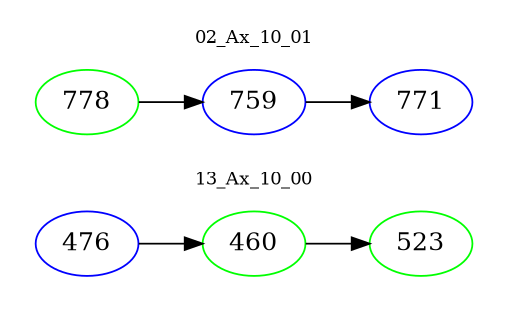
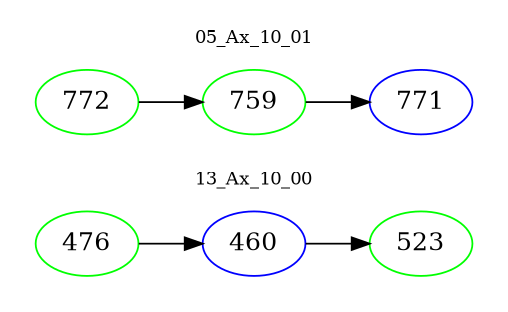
cluster "02_Ax_10_01": label "02_Ax_10_01" -> "05_Ax_10_01"
node "778": label "778" -> "772"
node "759": color blue -> green
node "476": color blue -> green
node "460": color green -> blue
